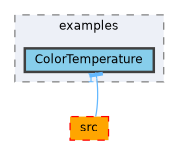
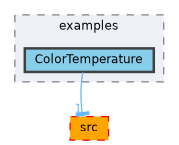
edge "src" -> "ColorTemperature": reversed
